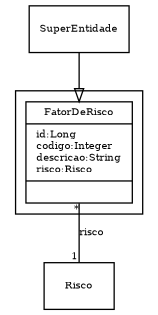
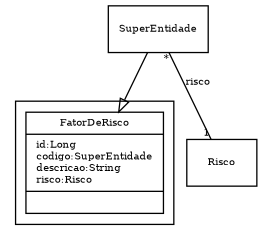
node "FatorDeRisco": text "codigo:Integer" -> "codigo:SuperEntidade"
edge "FatorDeRisco" -- "Risco": now "SuperEntidade" -- "Risco"
